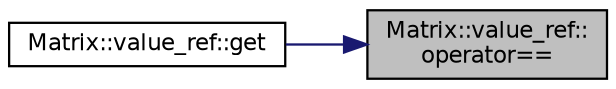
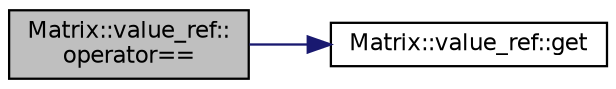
edge "Matrix::value_ref::get" -> "Matrix::value_ref:: operator==": reversed
